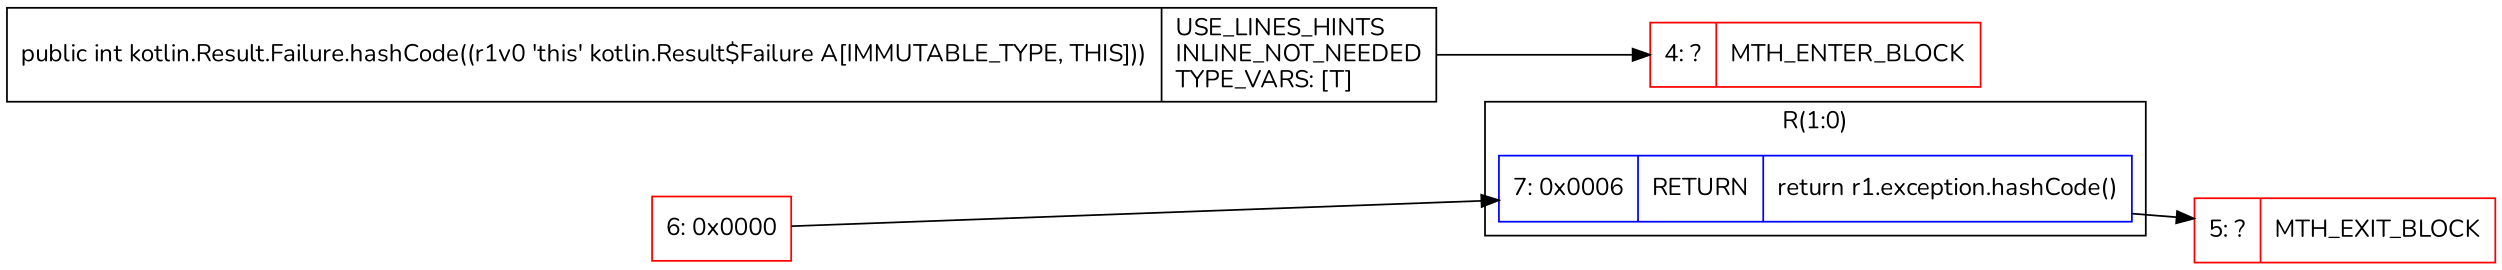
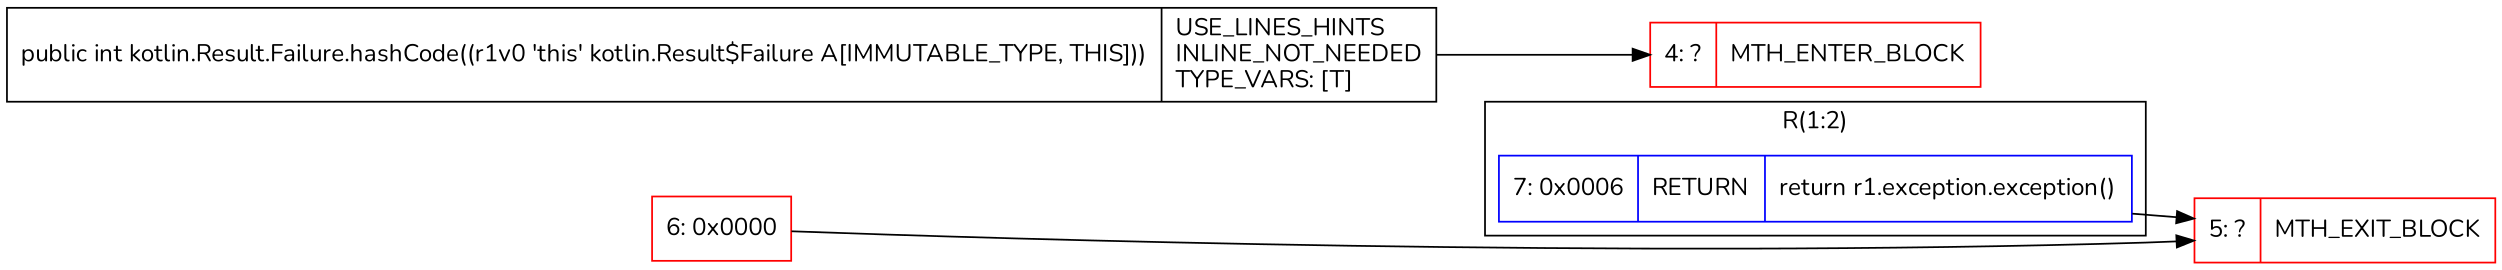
cluster "R(1:0)": label "R(1:0)" -> "R(1:2)"
node "7: 0x0006": text "return r1.exception.hashCode()" -> "return r1.exception.exception()"
edge "6: 0x0000" -> "7: 0x0006": now "6: 0x0000" -> "5: ?"
